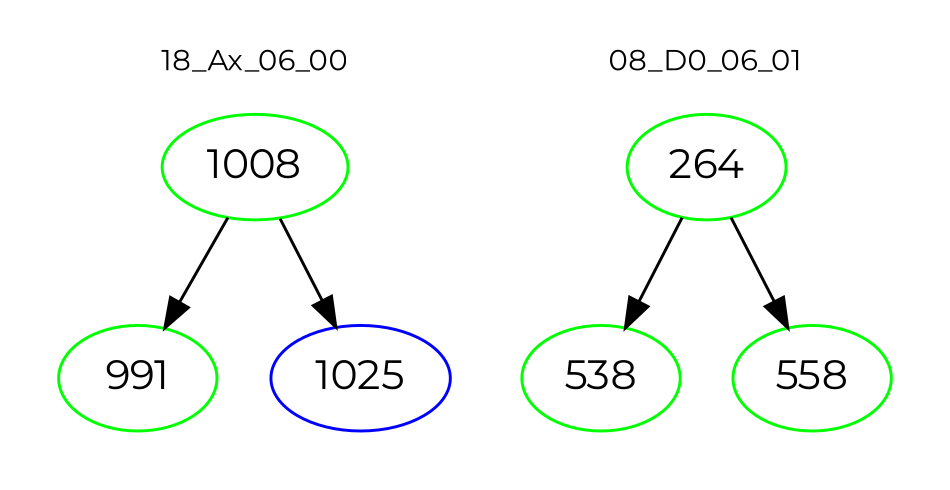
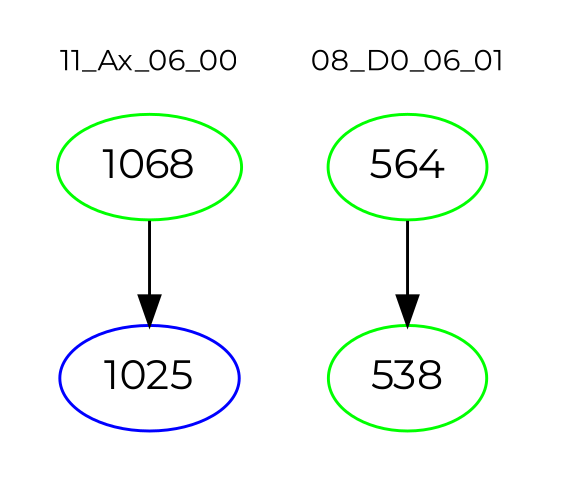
cluster "18_Ax_06_00": label "18_Ax_06_00" -> "11_Ax_06_00"
node "1008": label "1008" -> "1068"
node "264": label "264" -> "564"
node "991": removed
node "558": removed
